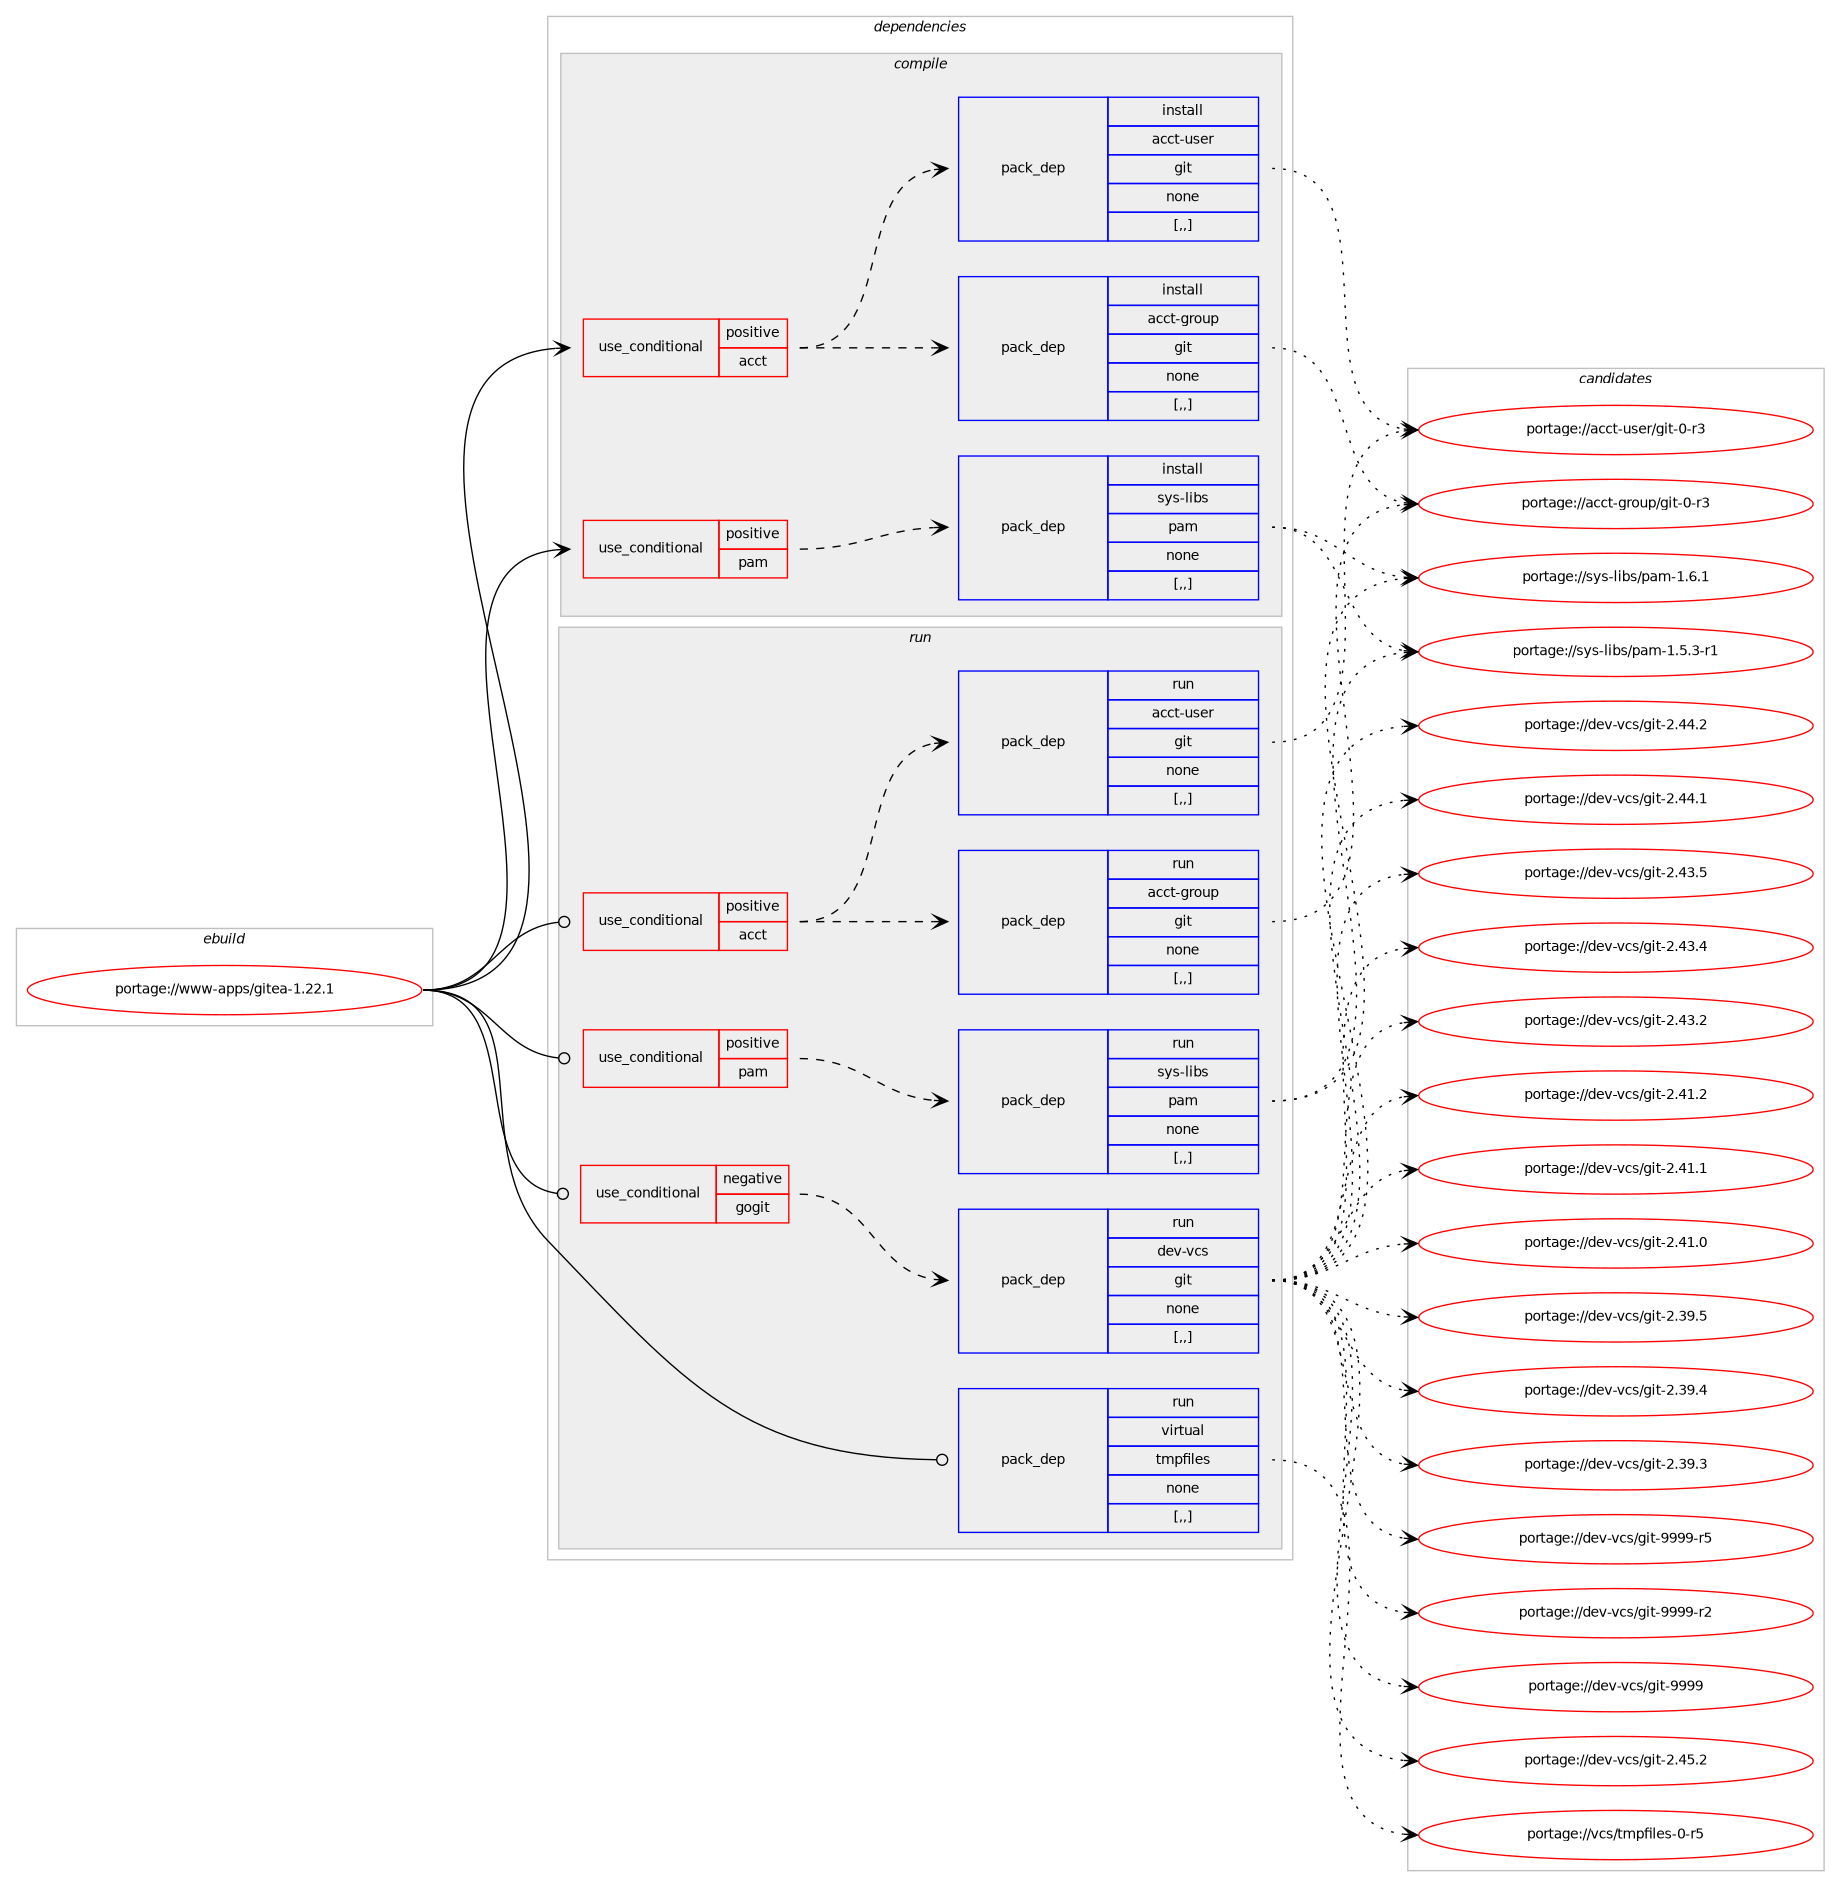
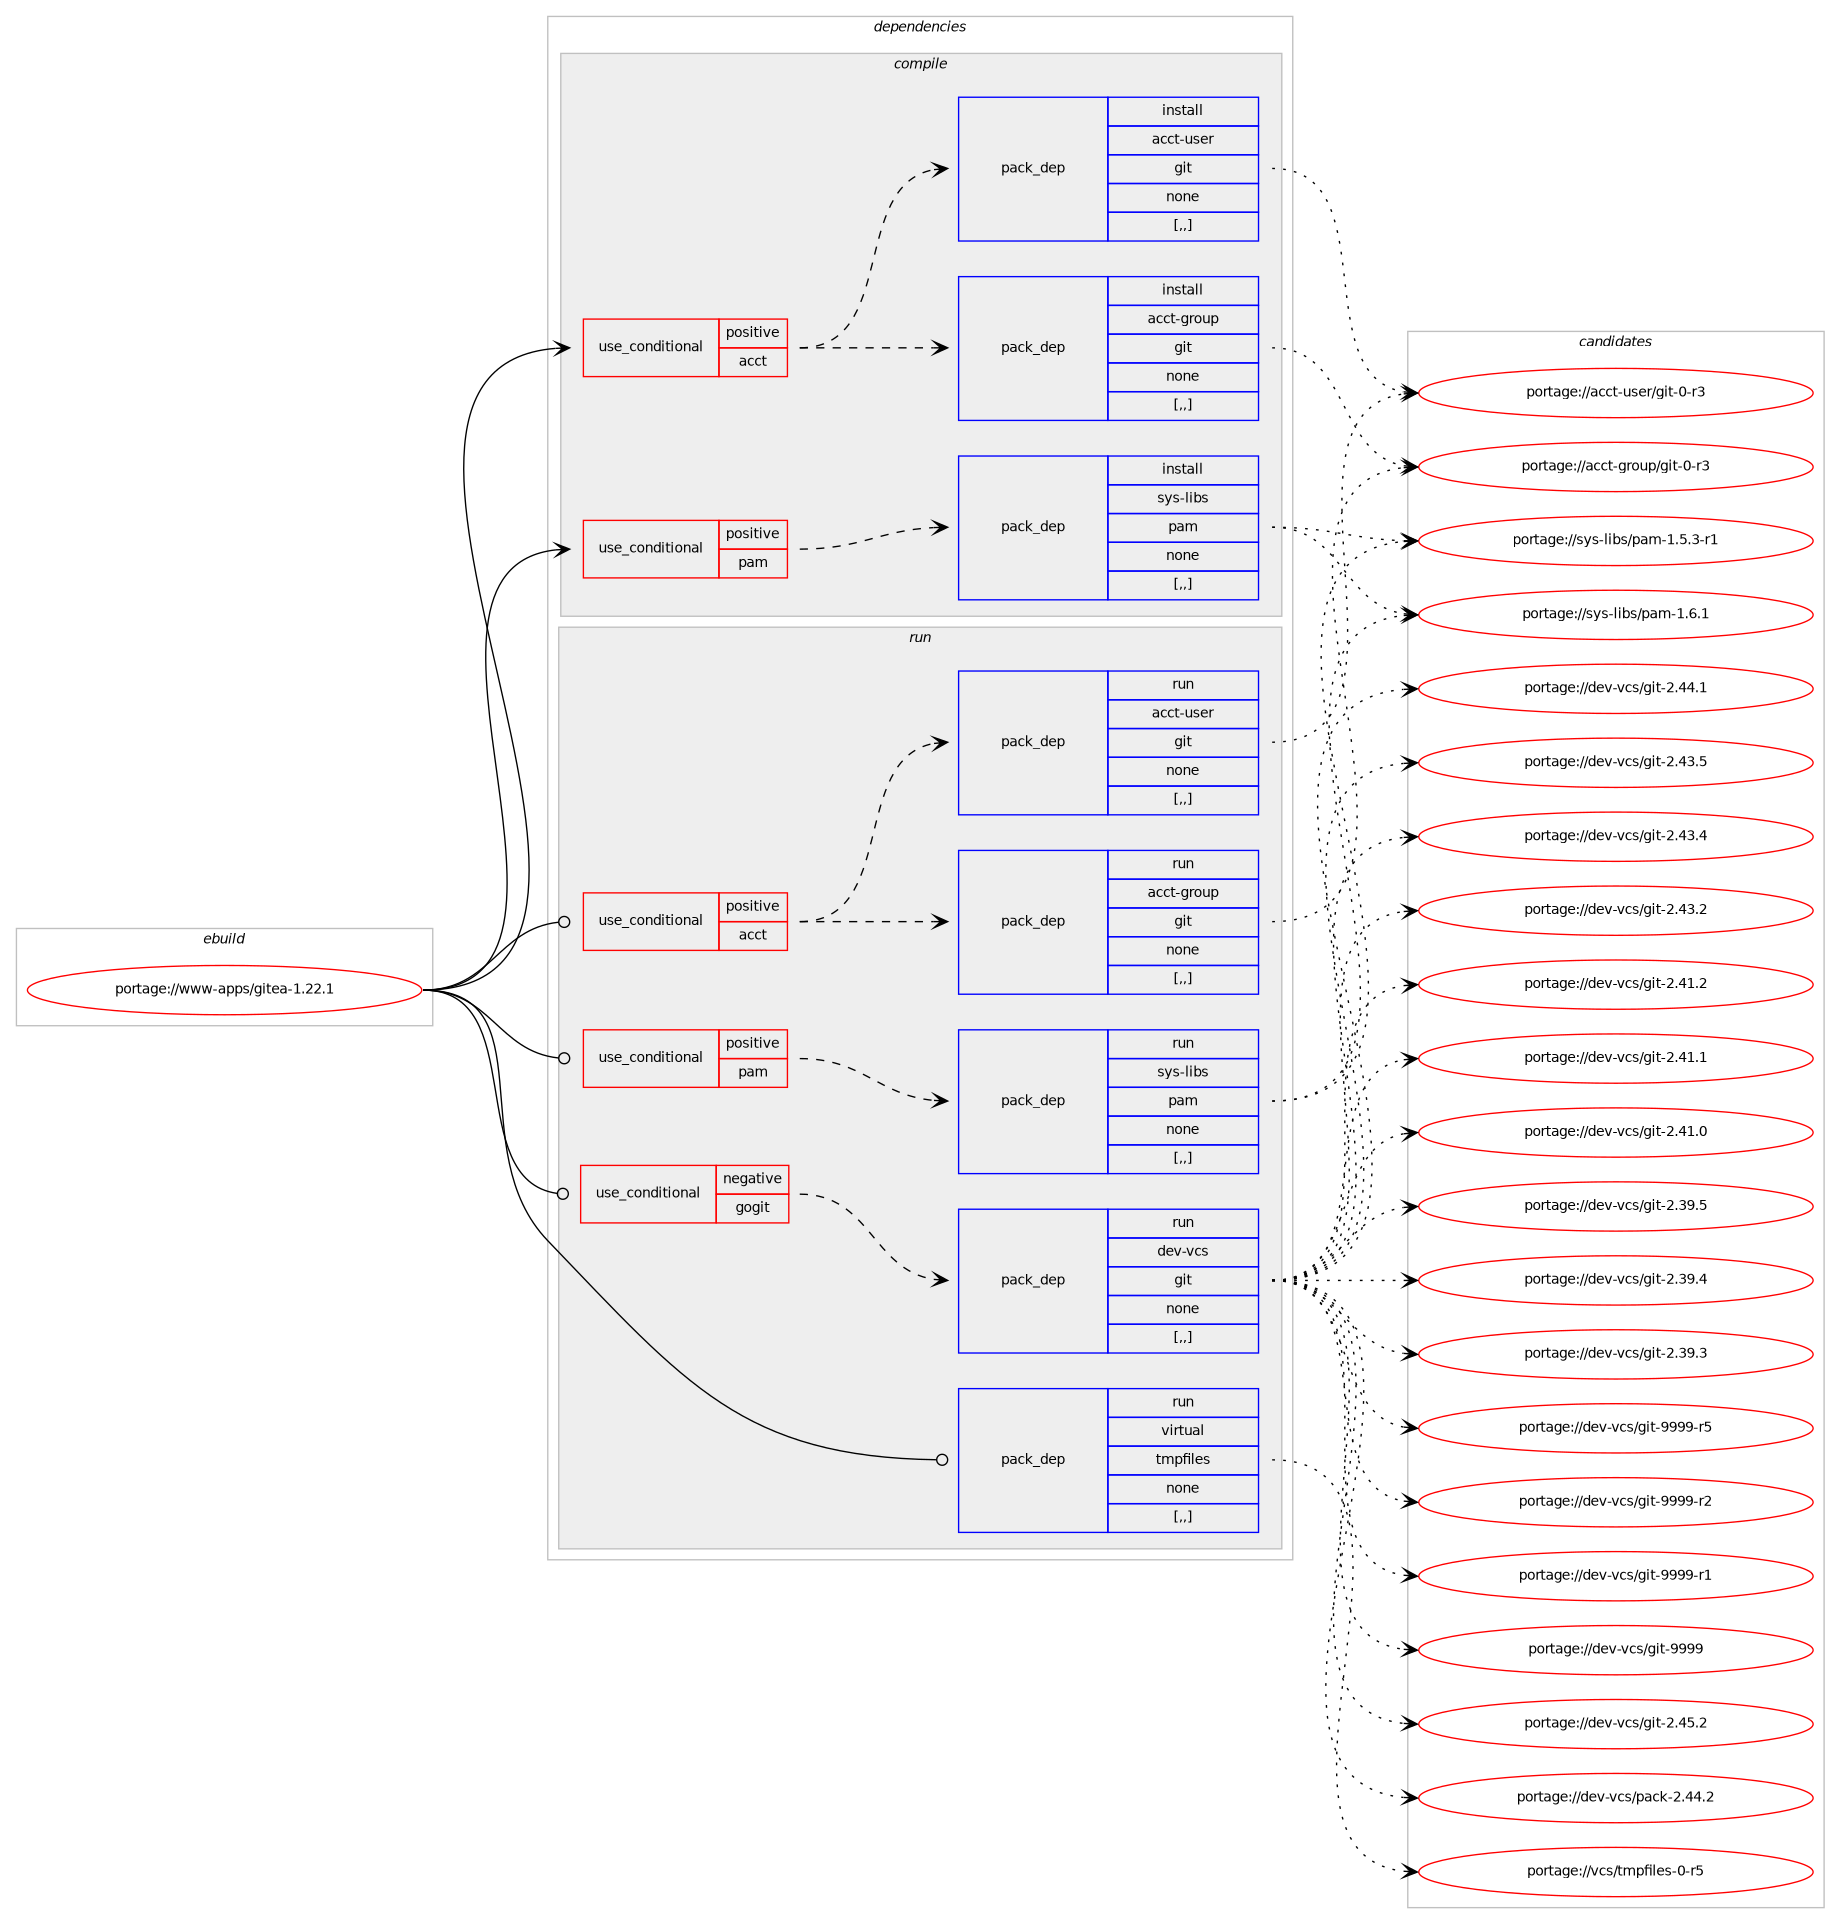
node "portage://dev-vcs/git-2.44.2": label "portage://dev-vcs/git-2.44.2" -> "portage://dev-vcs/pack-2.44.2"
node "portage://dev-vcs/git-9999-r1": added
